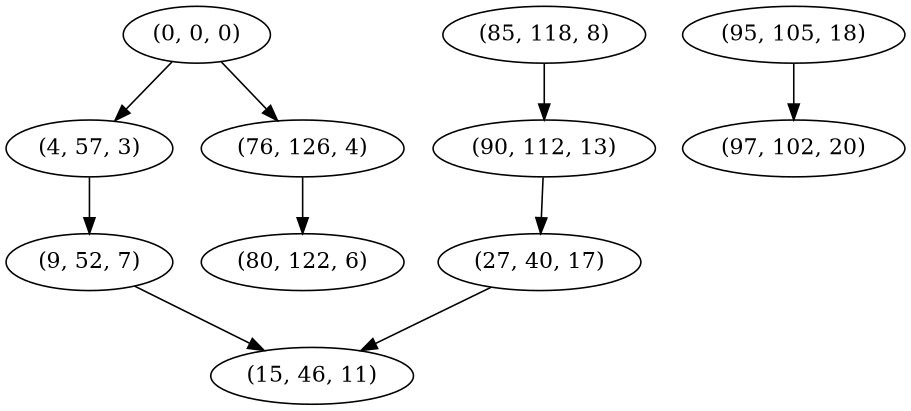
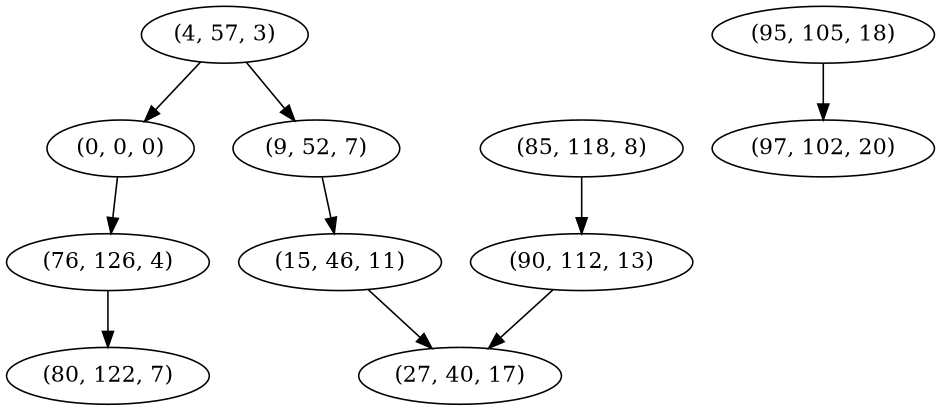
edge "(0, 0, 0)" -> "(4, 57, 3)": reversed
node "(80, 122, 6)": label "(80, 122, 6)" -> "(80, 122, 7)"
edge "(27, 40, 17)" -> "(15, 46, 11)": reversed
